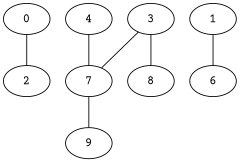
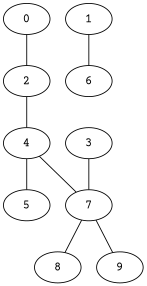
edge "3" -- "8": now "7" -- "8"
edge "2" -- "4": added
node "5": added
